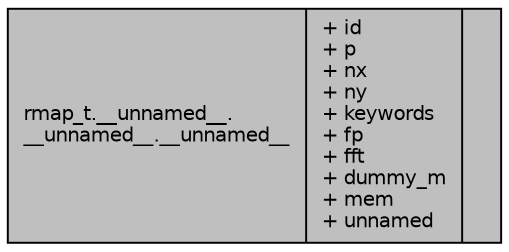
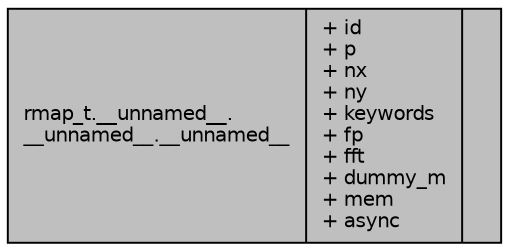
node "rmap_t.__unnamed__.": text "+ unnamed" -> "+ async"
